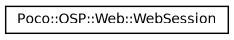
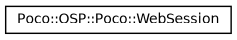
node "Poco::OSP::Web::WebSession": label "Poco::OSP::Web::WebSession" -> "Poco::OSP::Poco::WebSession"
